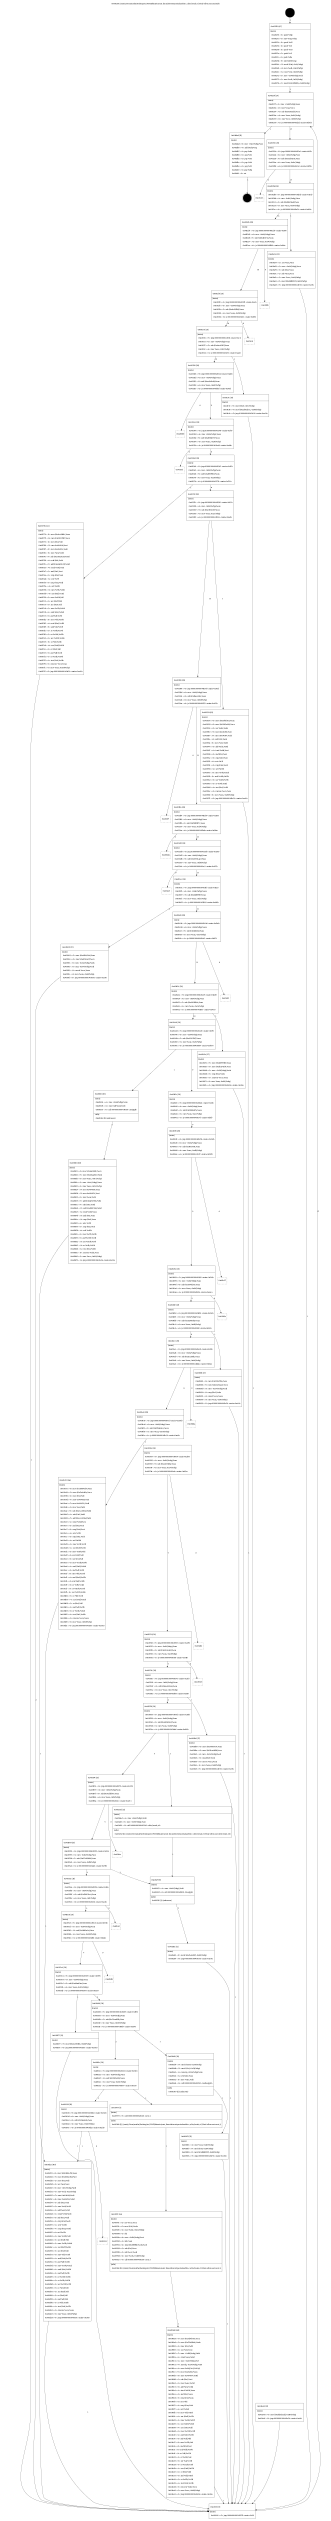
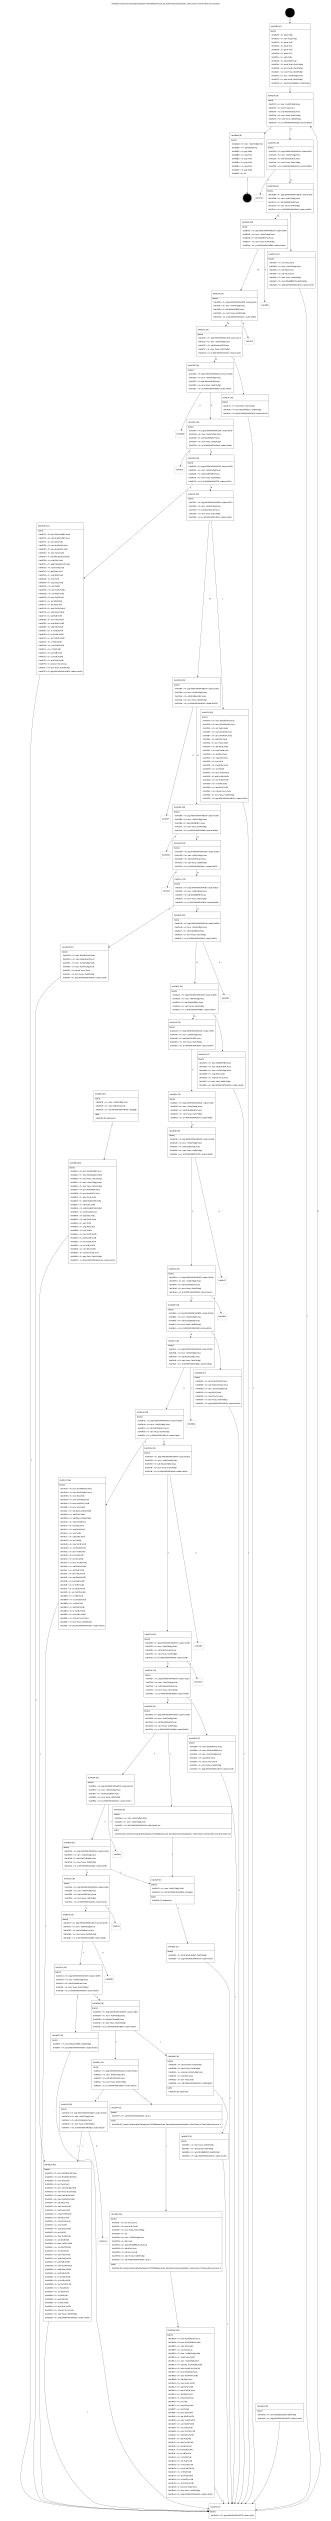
edge "0x401440 [28]" -> "0x401804 [13]": removed, label "1"
edge "0x4014e8 [28]" -> "0x401504 [28]": added, label "7"
